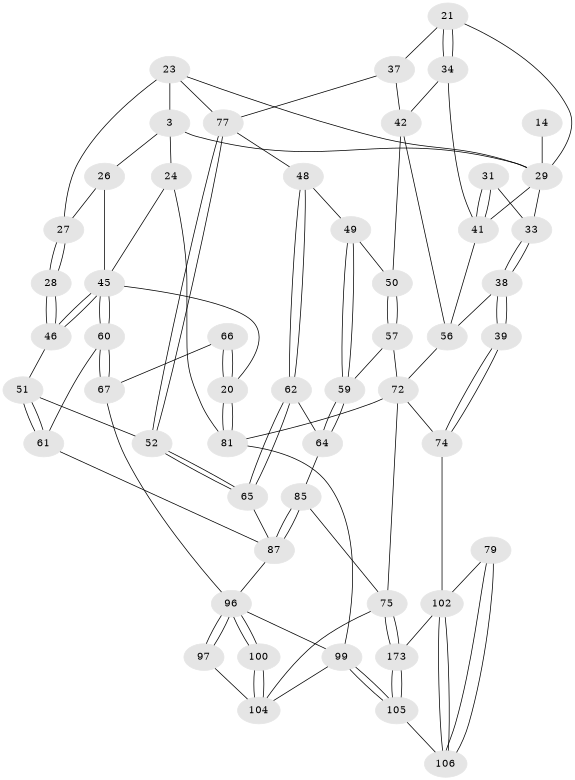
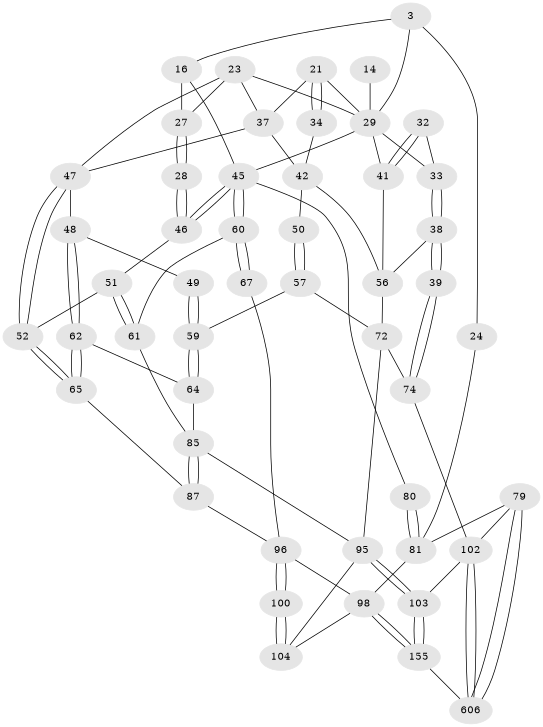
edge "23" -- "3": now "23" -- "37"
node "77": label "77" -> "47"
edge "34" -- "41": removed
node "26": label "26" -> "16"
node "31": label "31" -> "32"
edge "24" -- "45": now "29" -- "45"
edge "49" -- "50": removed
node "66": removed
node "20": label "20" -> "80"
edge "72" -- "81": now "79" -- "81"
edge "61" -- "87": now "61" -- "85"
node "75": label "75" -> "95"
node "97": removed
node "99": label "99" -> "98"
node "173": label "173" -> "103"
node "105": label "105" -> "155"
node "106": label "106" -> "606"
